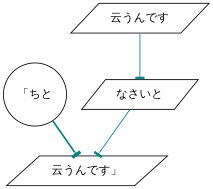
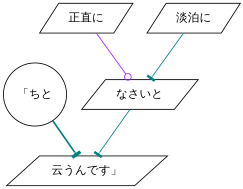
node "正直に": added
node "云うんです": label "云うんです" -> "淡泊に"
